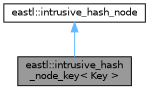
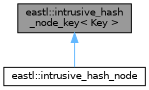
edge "eastl::intrusive_hash _node_key< Key >" -> "eastl::intrusive_hash_node": reversed
